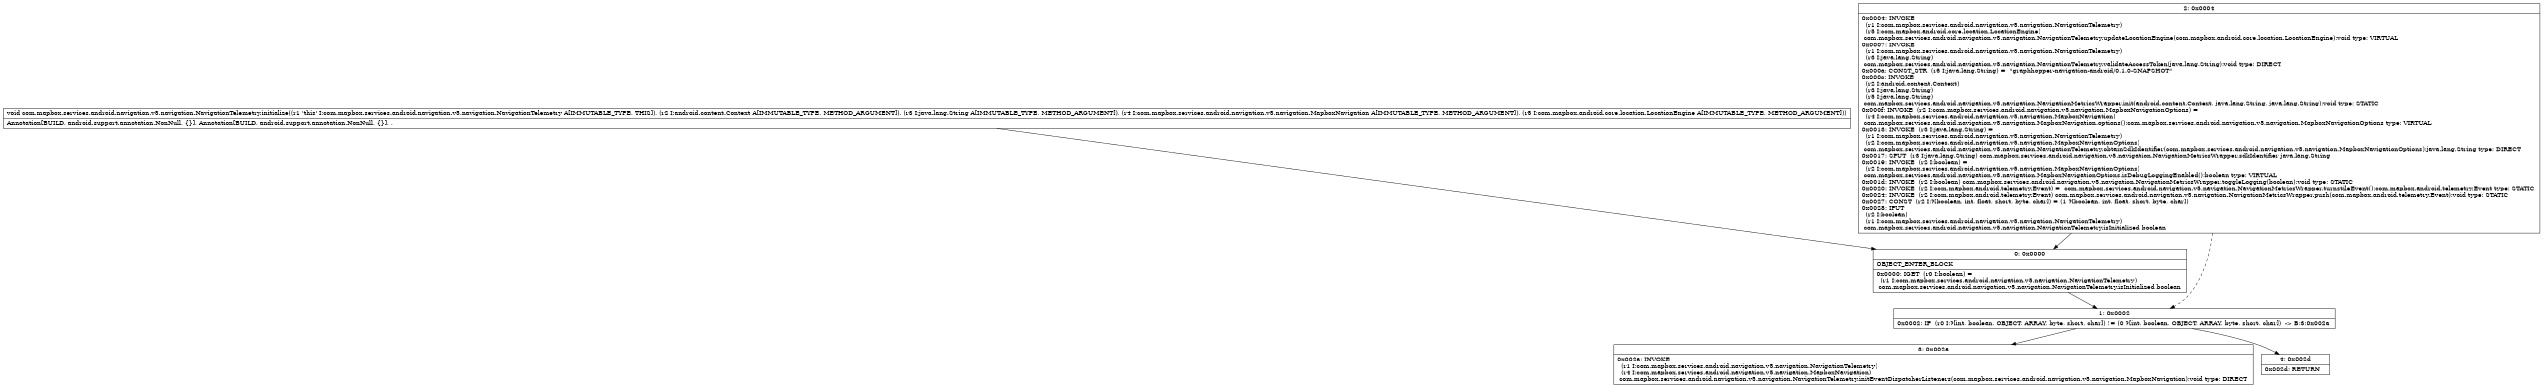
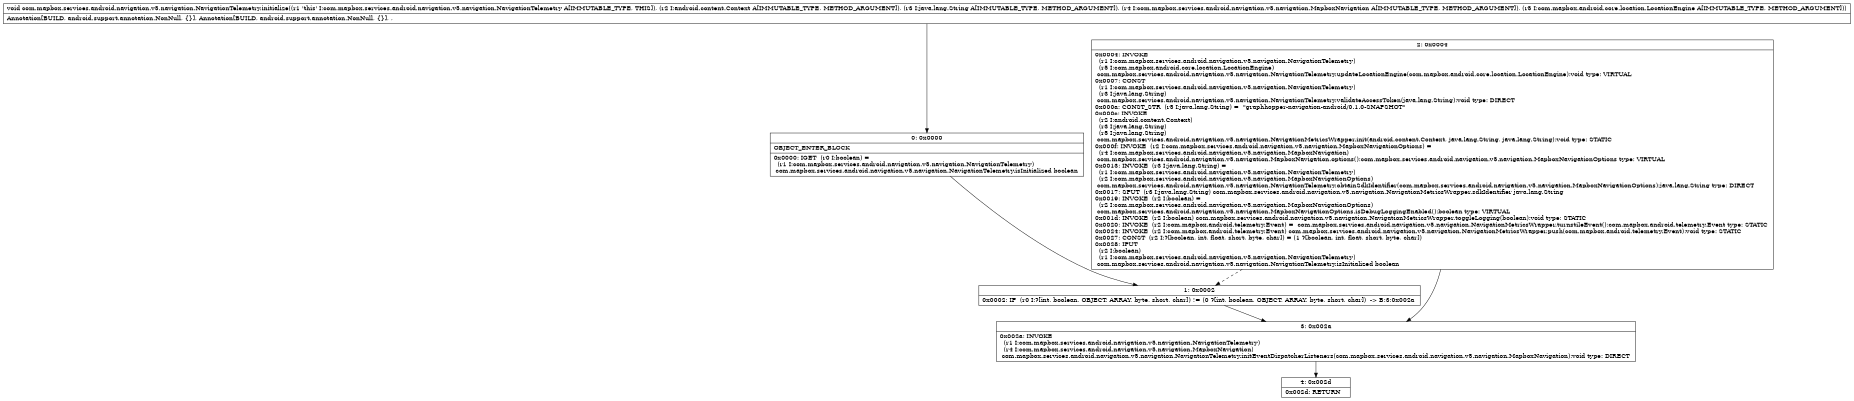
node "2: 0x0004": text "0x0007: INVOKE" -> "0x0007: CONST"
edge "2: 0x0004" -> "0: 0x0000": now "2: 0x0004" -> "3: 0x002a"
edge "1: 0x0002" -> "4: 0x002d": now "3: 0x002a" -> "4: 0x002d"
